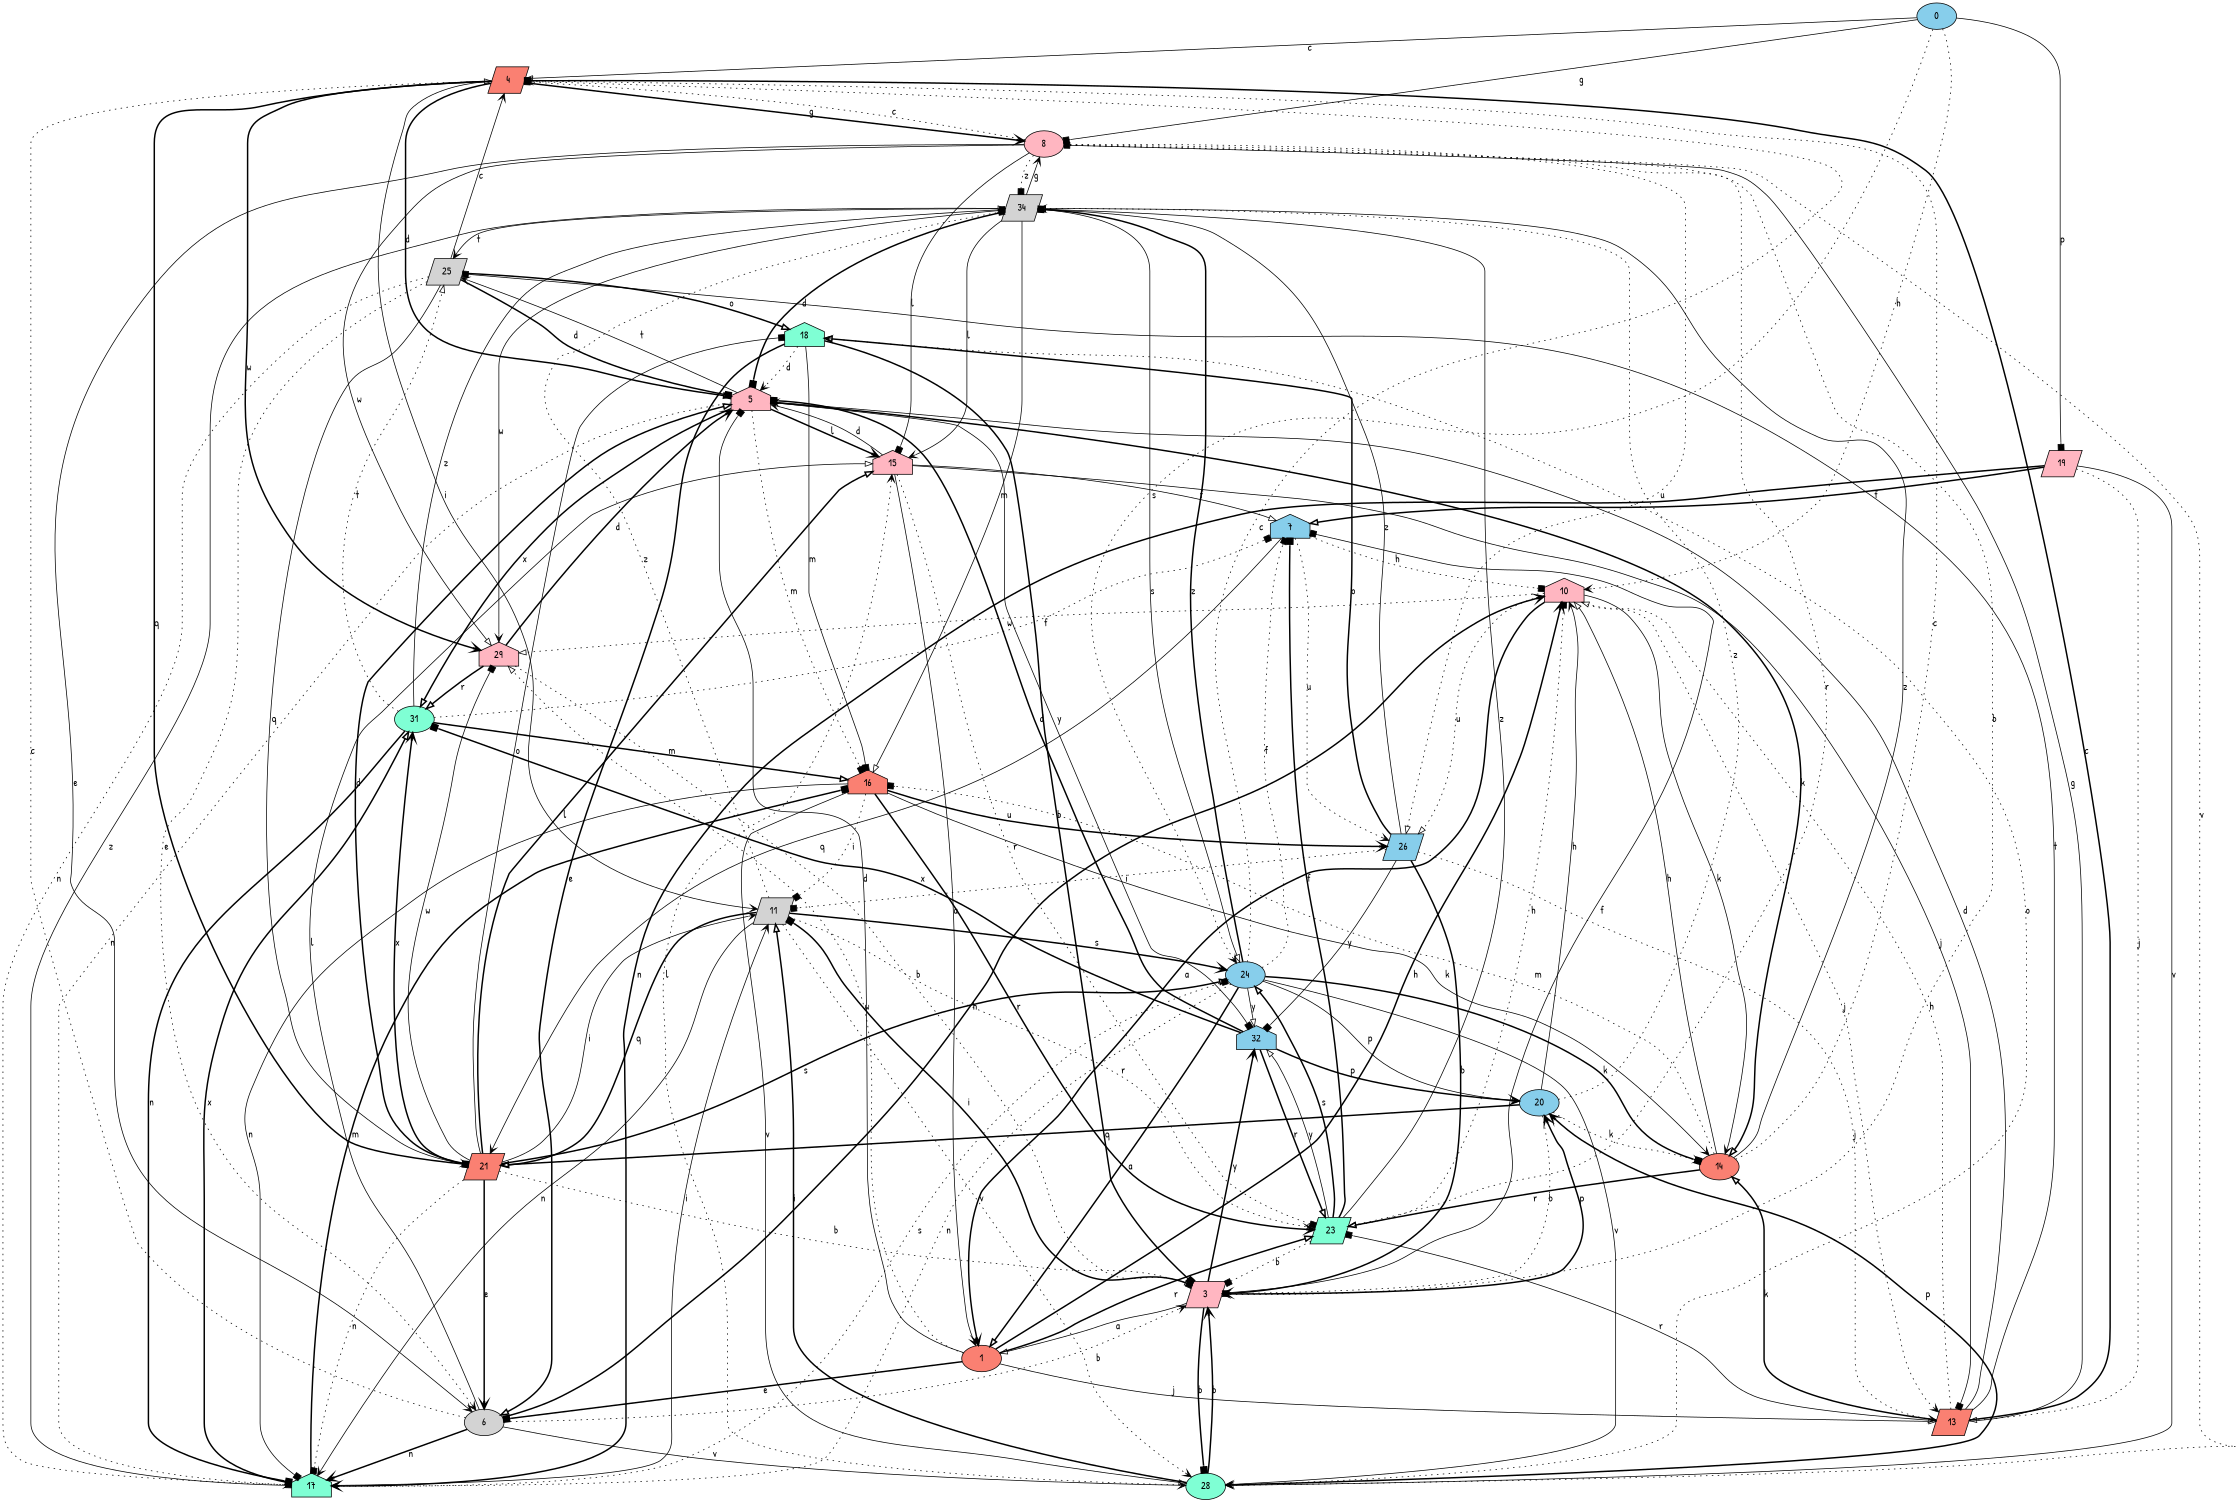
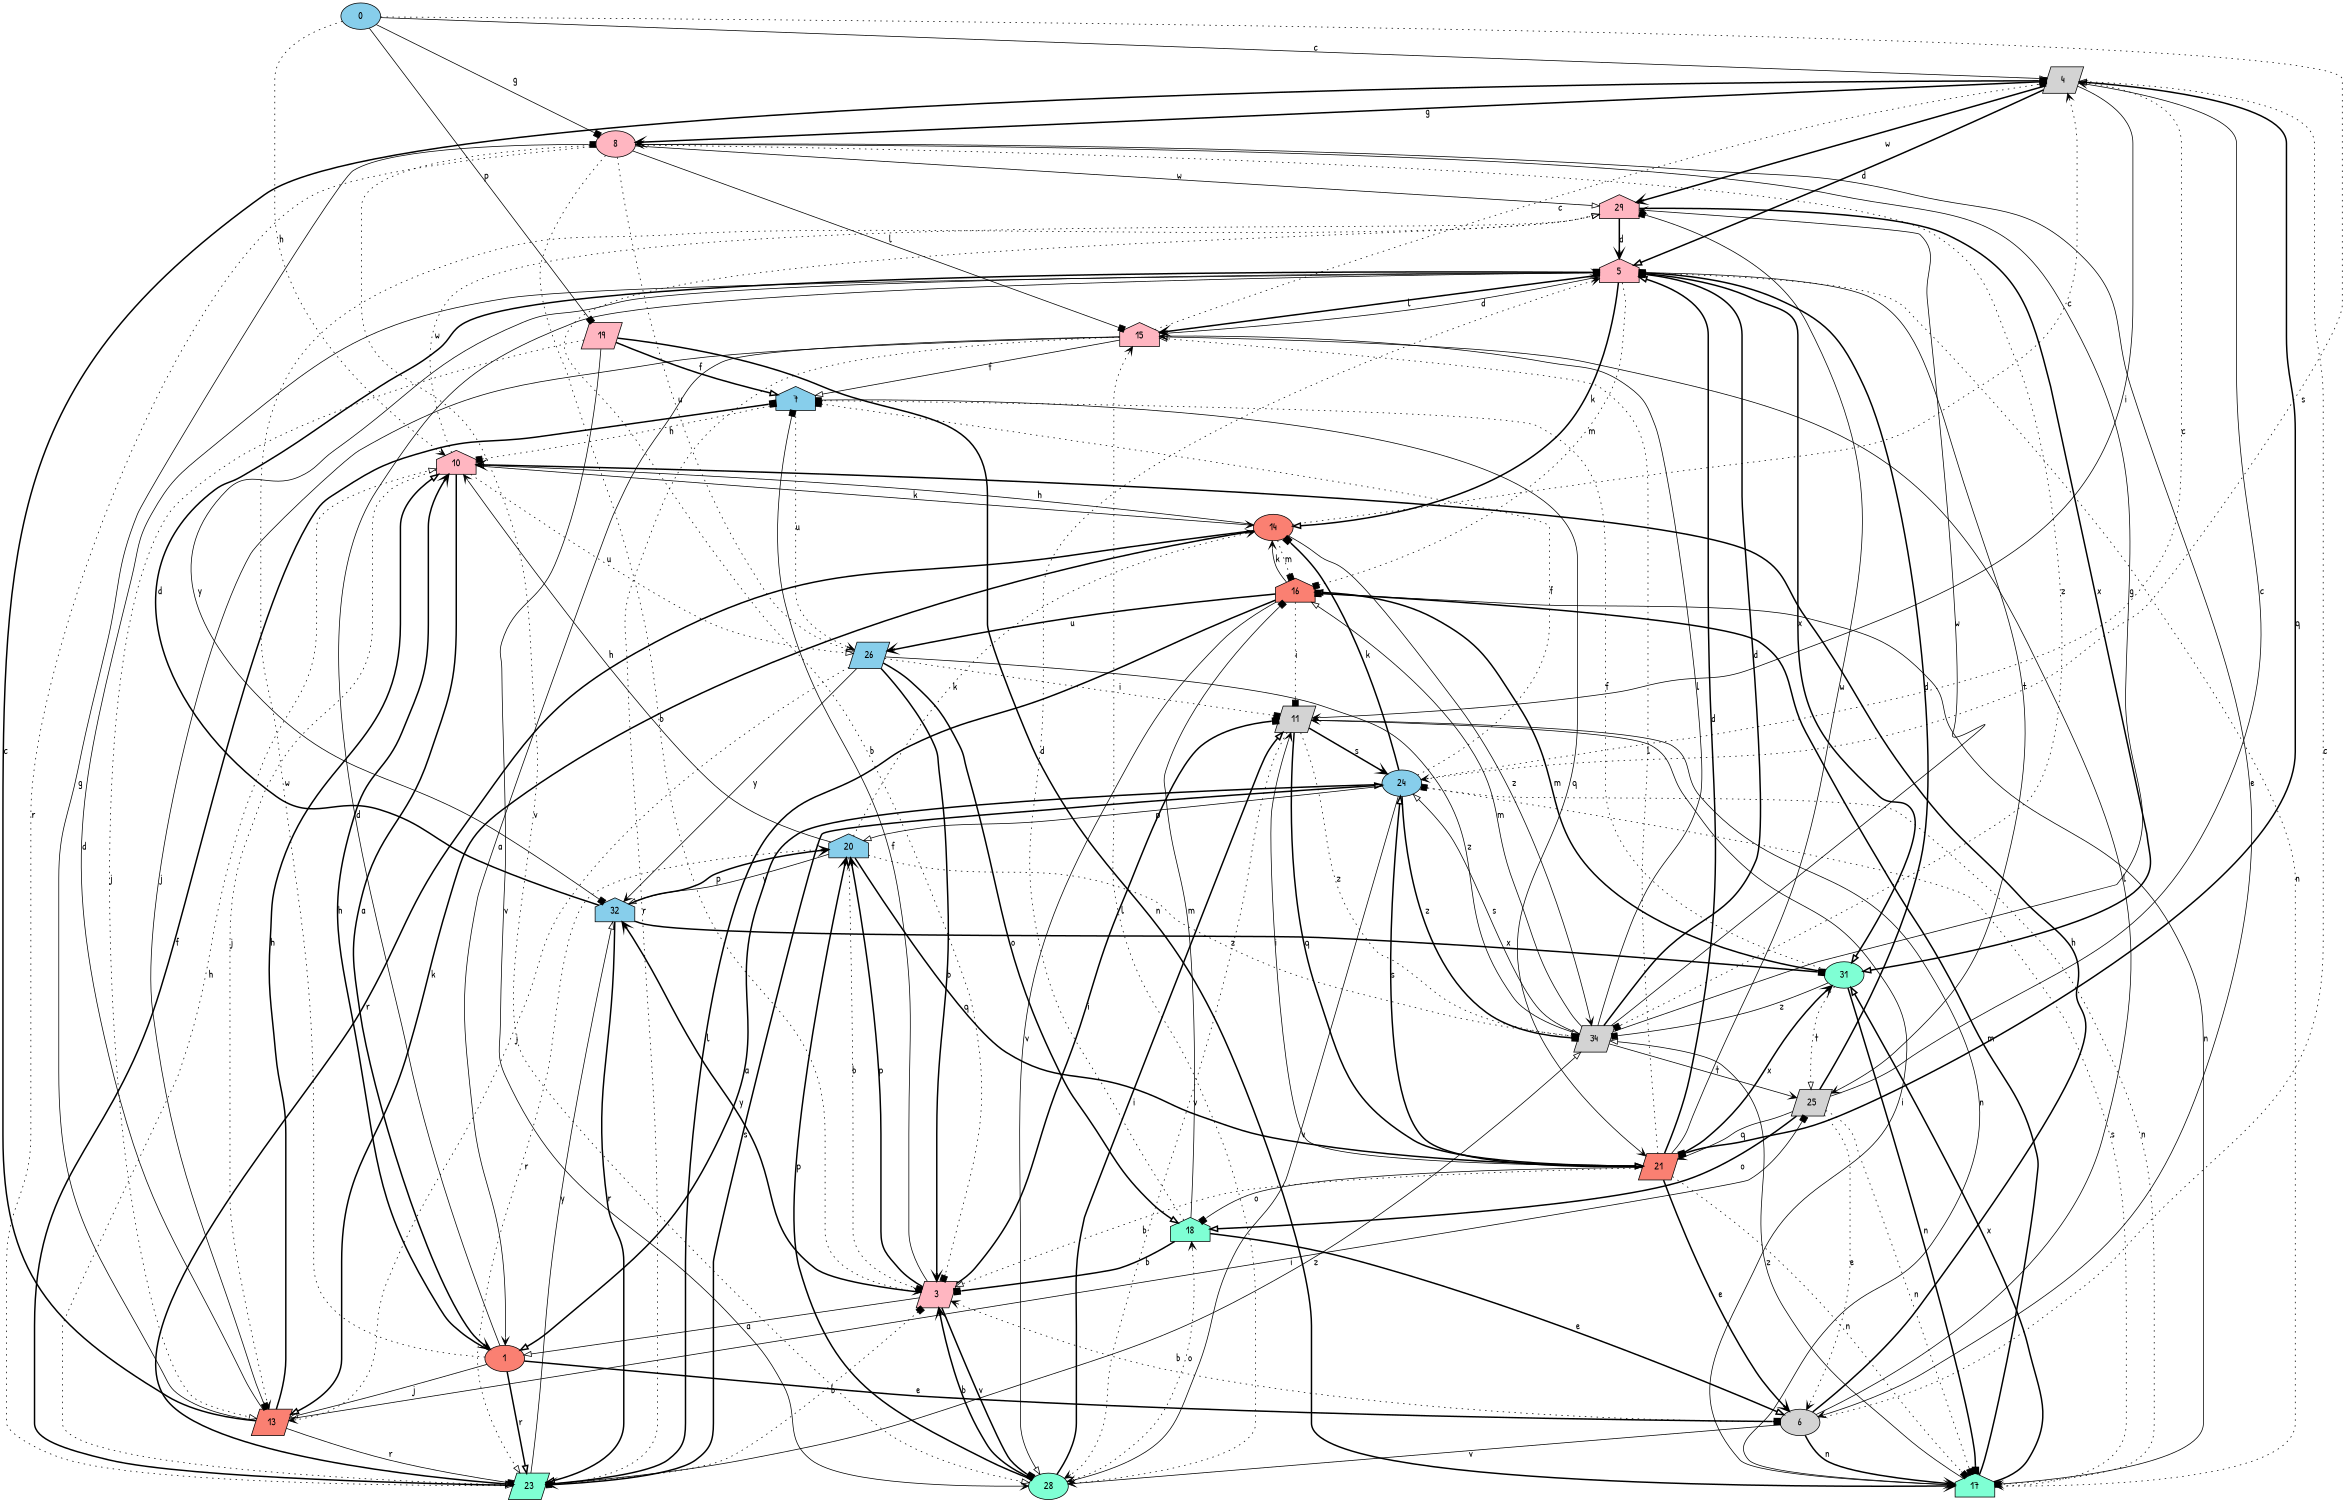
node "4": fillcolor salmon -> lightgrey
edge "8" -> "4": now "15" -> "4"
edge "29" -> "31": label "r" -> "x"
edge "21" -> "15": style bold -> dotted
edge "13" -> "25": label "t" -> "i"
edge "13" -> "10": style dotted -> bold
edge "26" -> "32": arrowhead box -> vee
edge "23" -> "10": arrowhead box -> onormal
edge "24" -> "32": now "20" -> "32"
edge "16" -> "23": label "r" -> "l"
edge "11" -> "23": now "20" -> "23"
node "20": shape ellipse -> house
edge "13" -> "14": reversed
edge "3" -> "28": label "b" -> "v"
